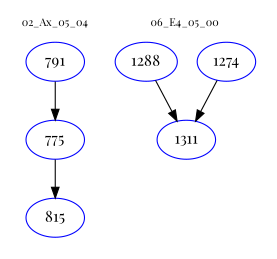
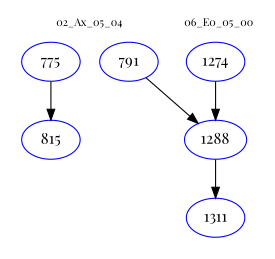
cluster "06_E4_05_00": label "06_E4_05_00" -> "06_E0_05_00"
edge "791" -> "775": now "791" -> "1288"
edge "1274" -> "1311": now "1274" -> "1288"
